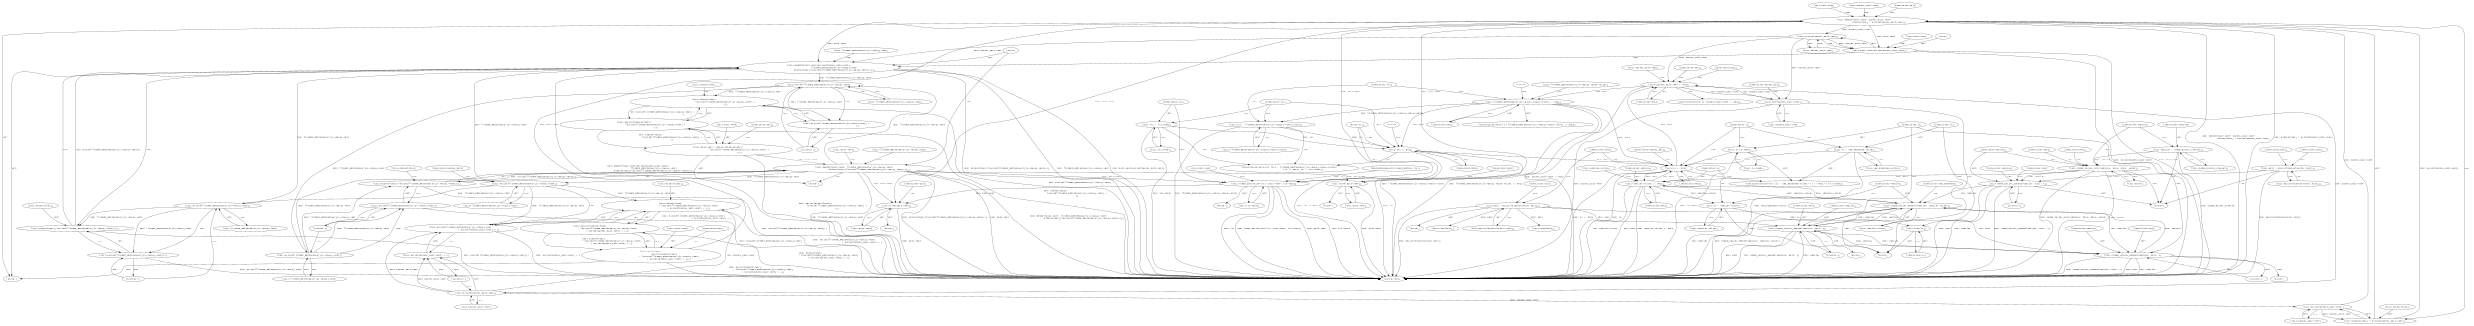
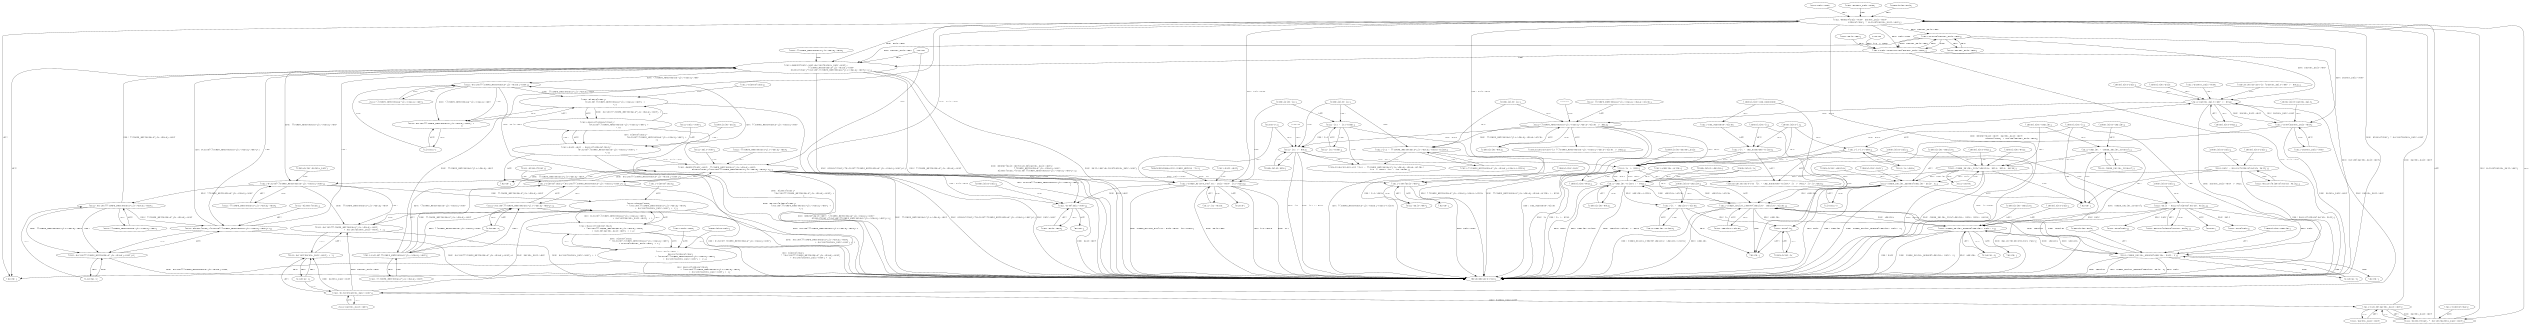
edge "1000262" -> "(Call,pair->key+strlen(parent_pair->key))": label "CFG: " -> "DDG: it2 != NULL"
edge "(Call,parent_pair->key != NULL)" -> "(ControlStructure,if (parent_pair->key != NULL))": reversed
edge "(Call,it2 = ((COMPS_MRTreeData*)it->data)->data->first)" -> "(Call,it2 != NULL)": removed, label "DDG: it2"
edge "(Call,it = tmp_subnodes->first)" -> "(Call,tmp_subnodes->first)": now "(Identifier,tmp_subnodes)" -> "(Call,tmp_subnodes->first)"
node "(Block,void)": label "(Block,void)" -> "(MethodReturn,void)"
